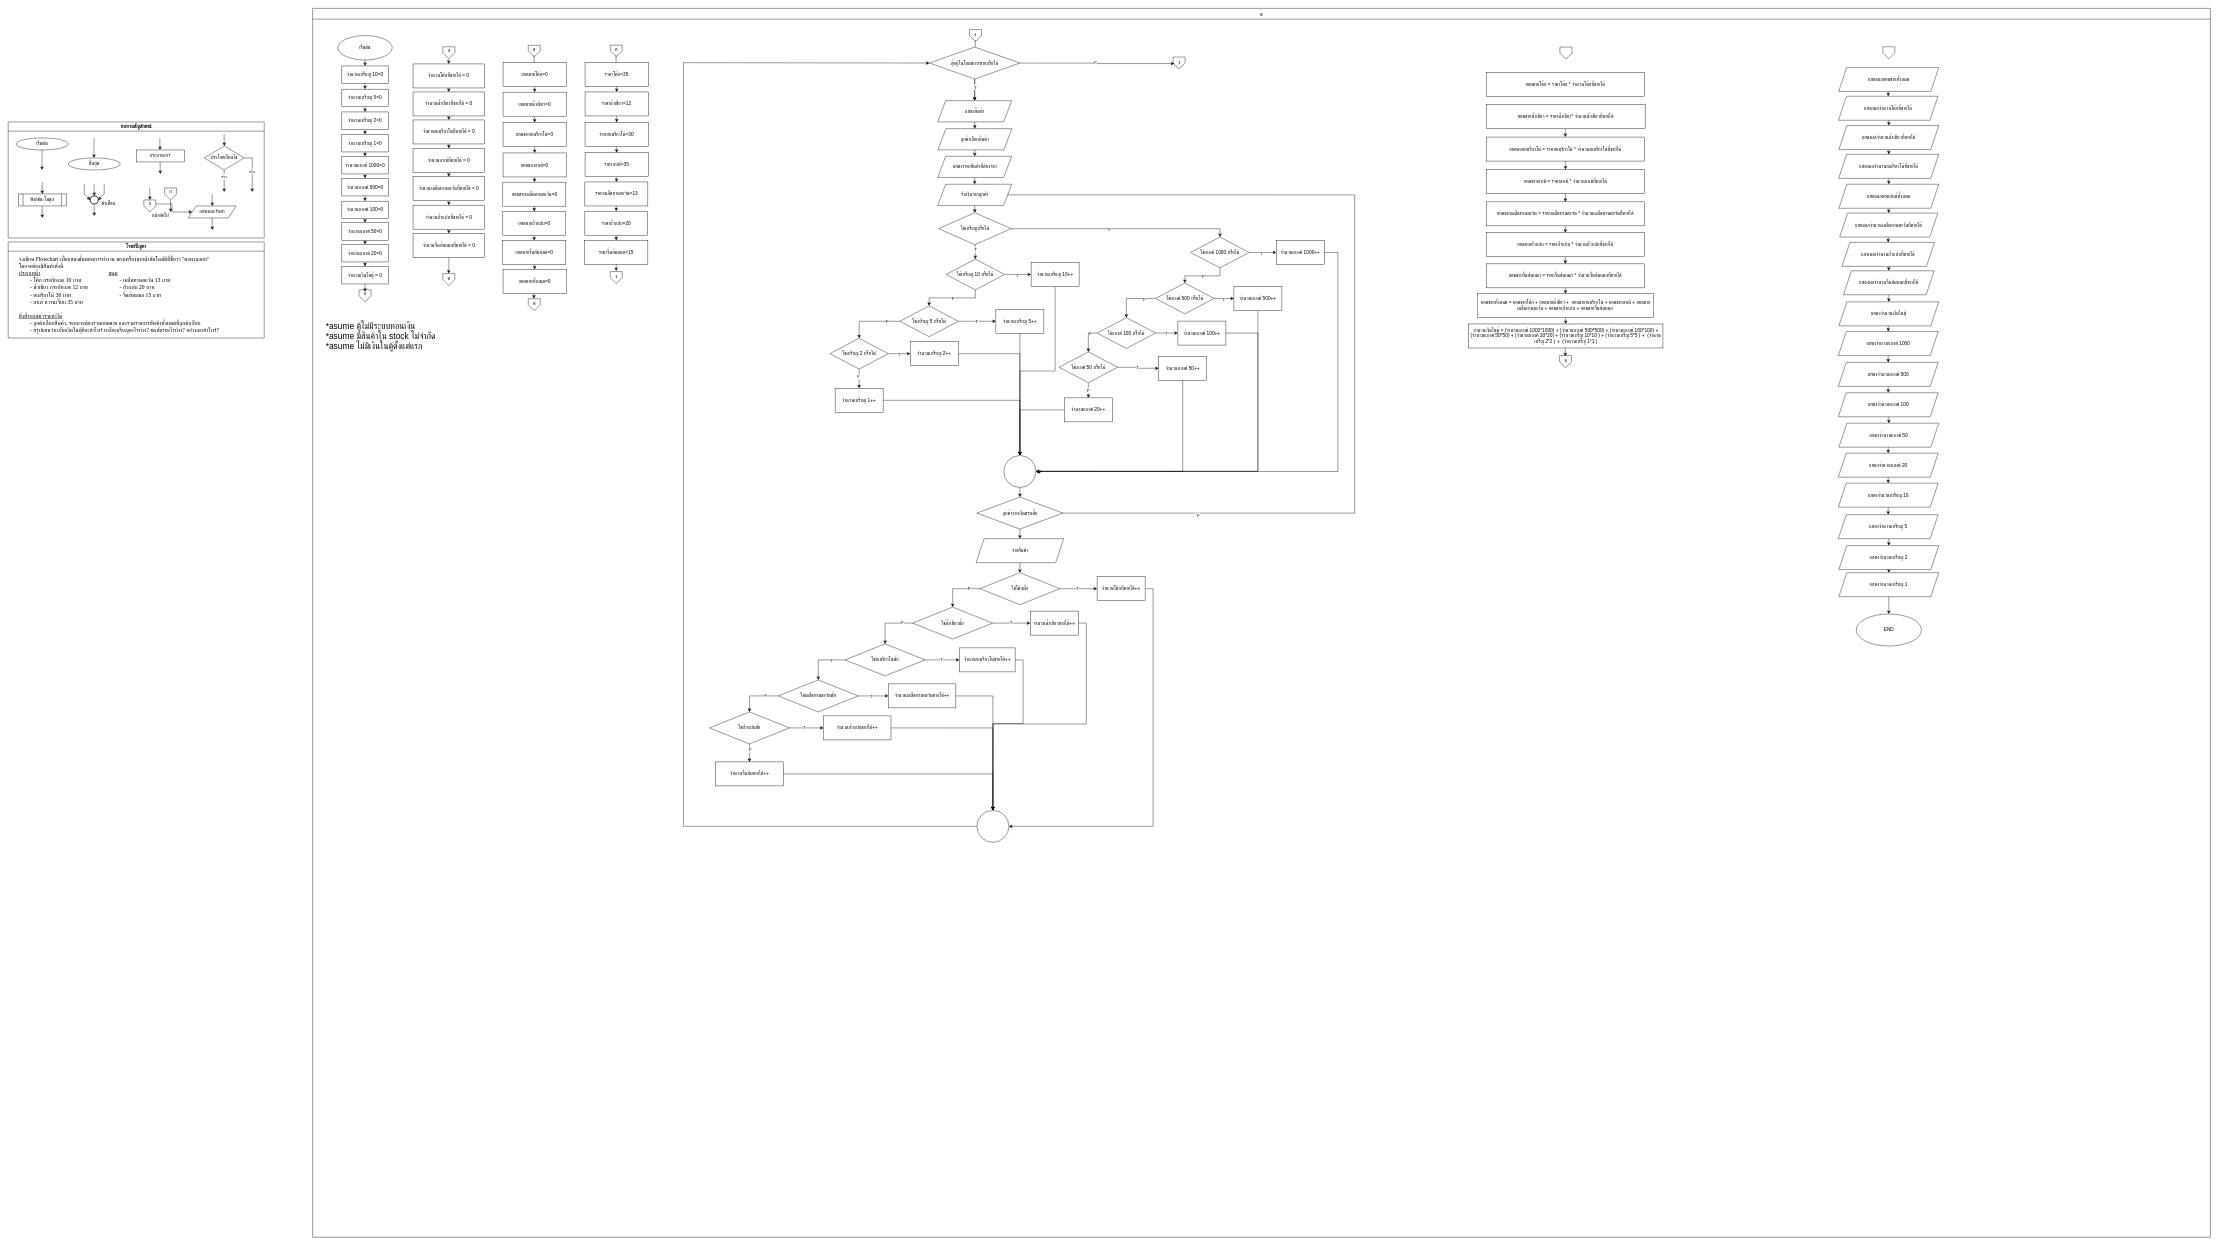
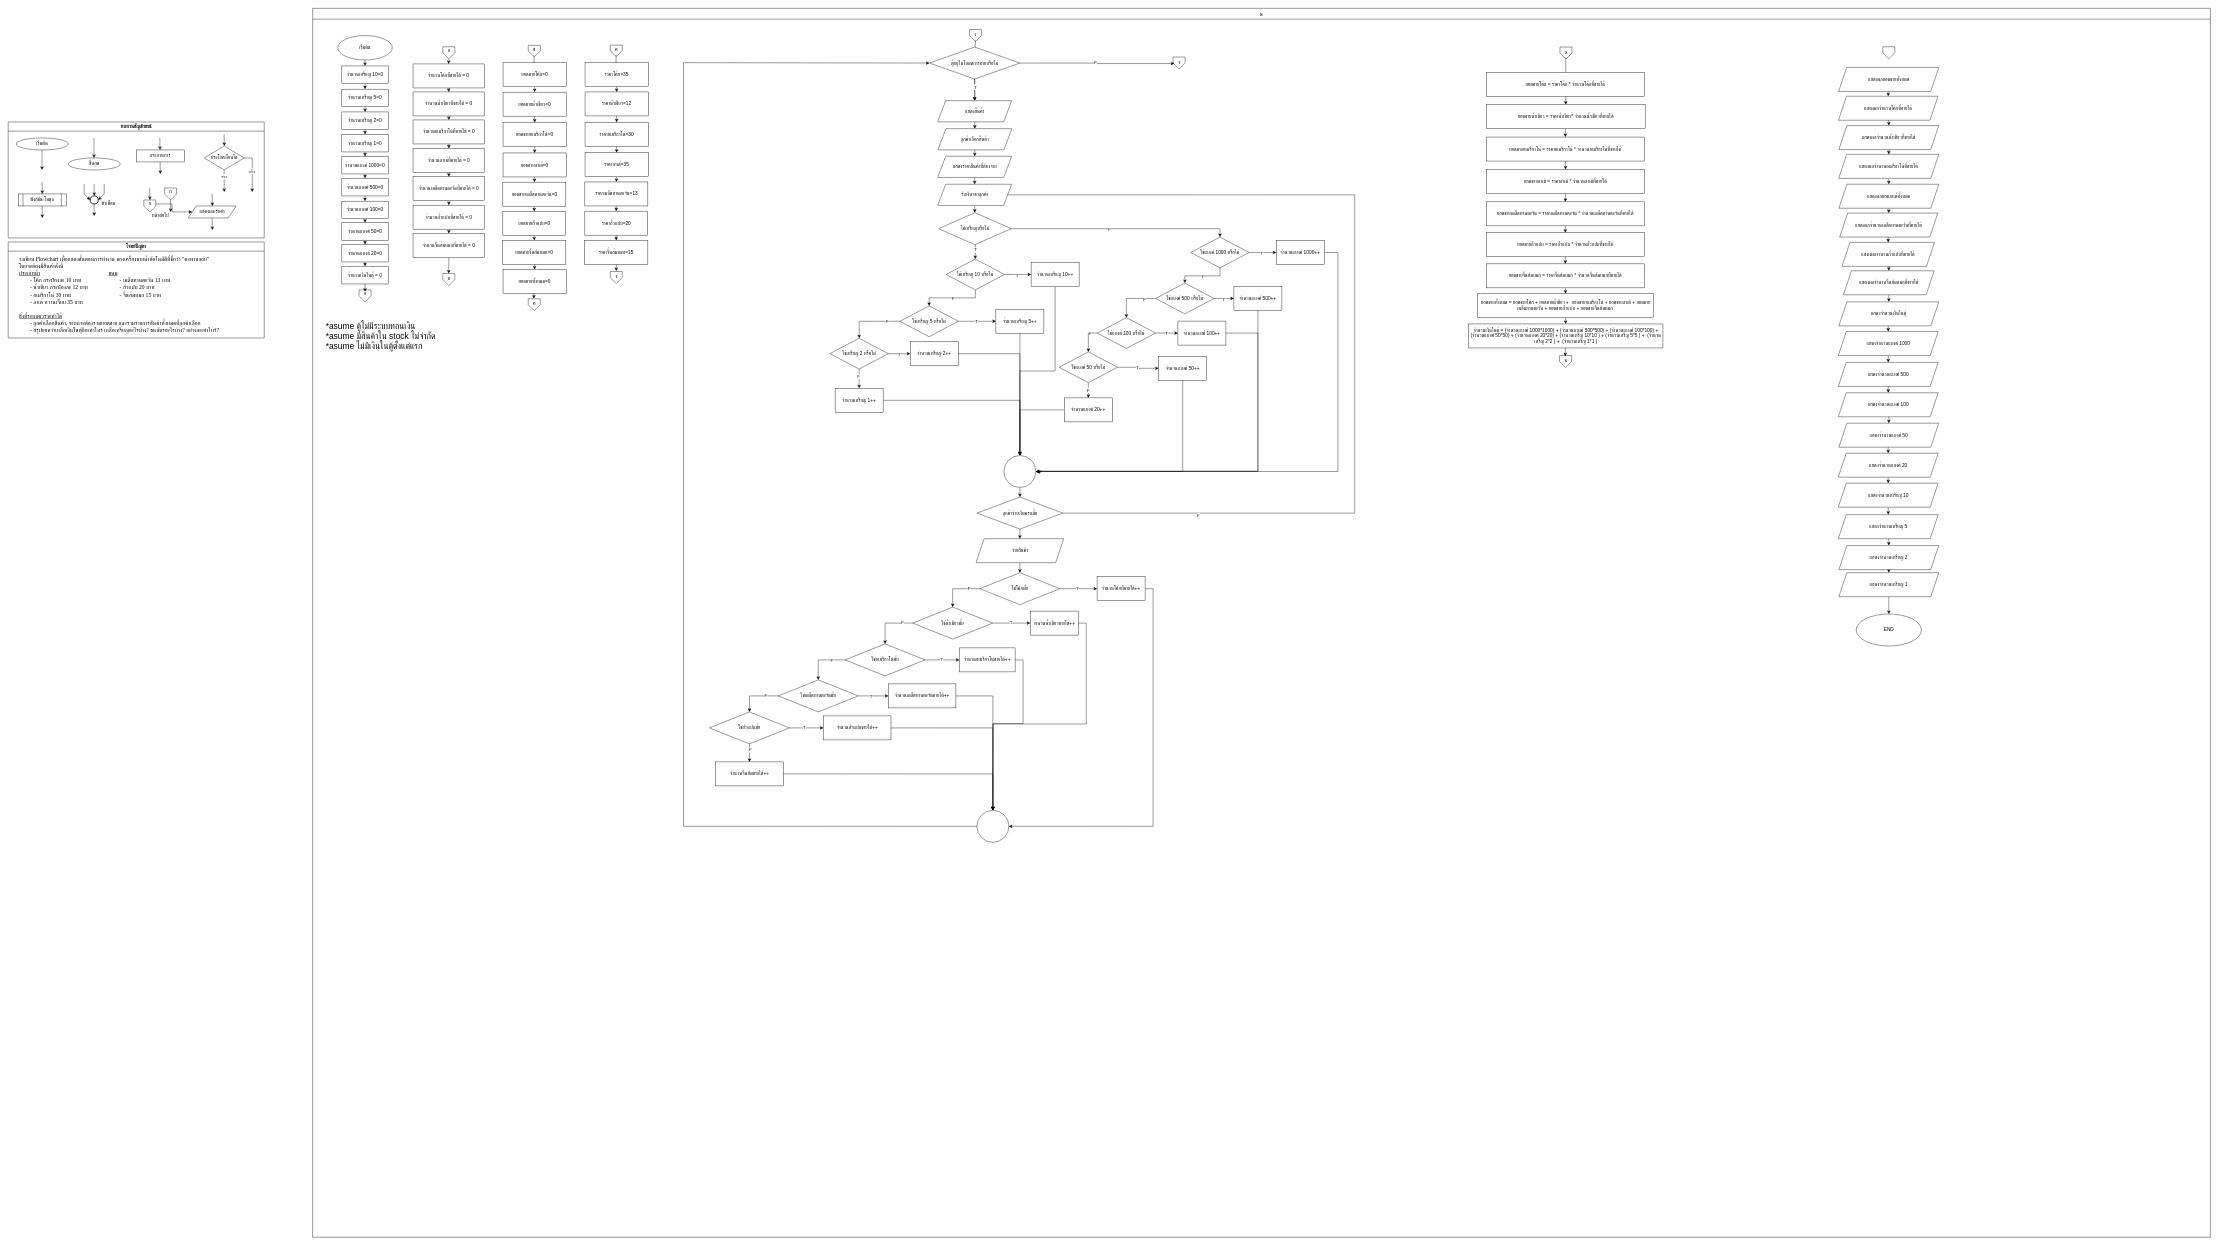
node "ฉ": added
edge "ฉ" -> "ยอดขายน้ำเขียว = ราคาน้ำเขียว* จำนวนน้ำเขียวที่ขายได้": added
